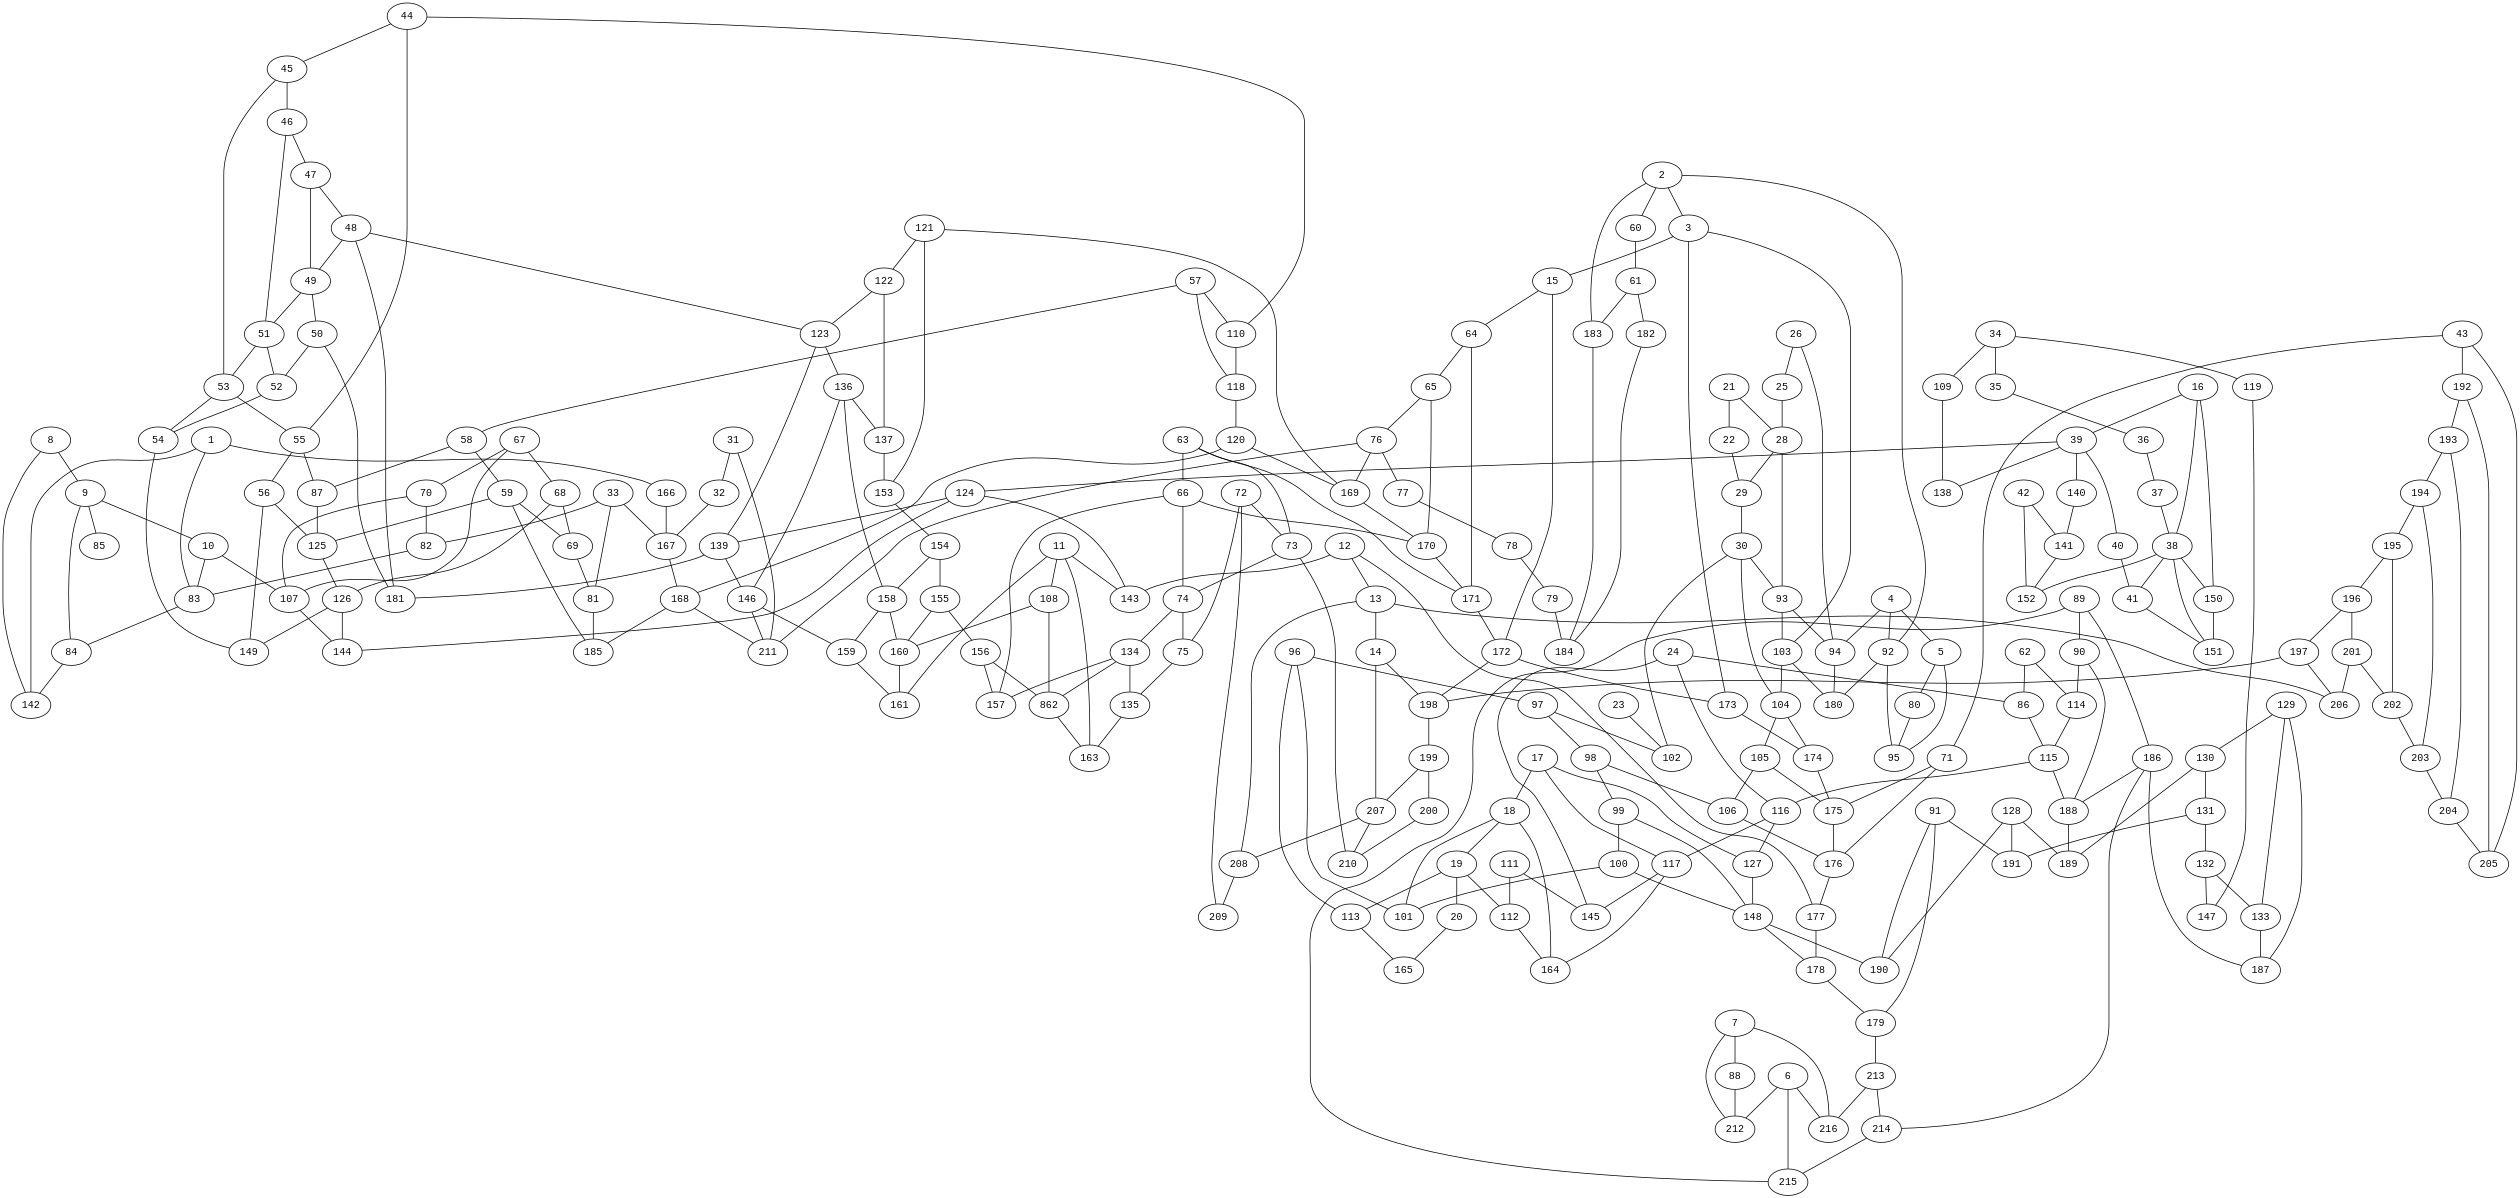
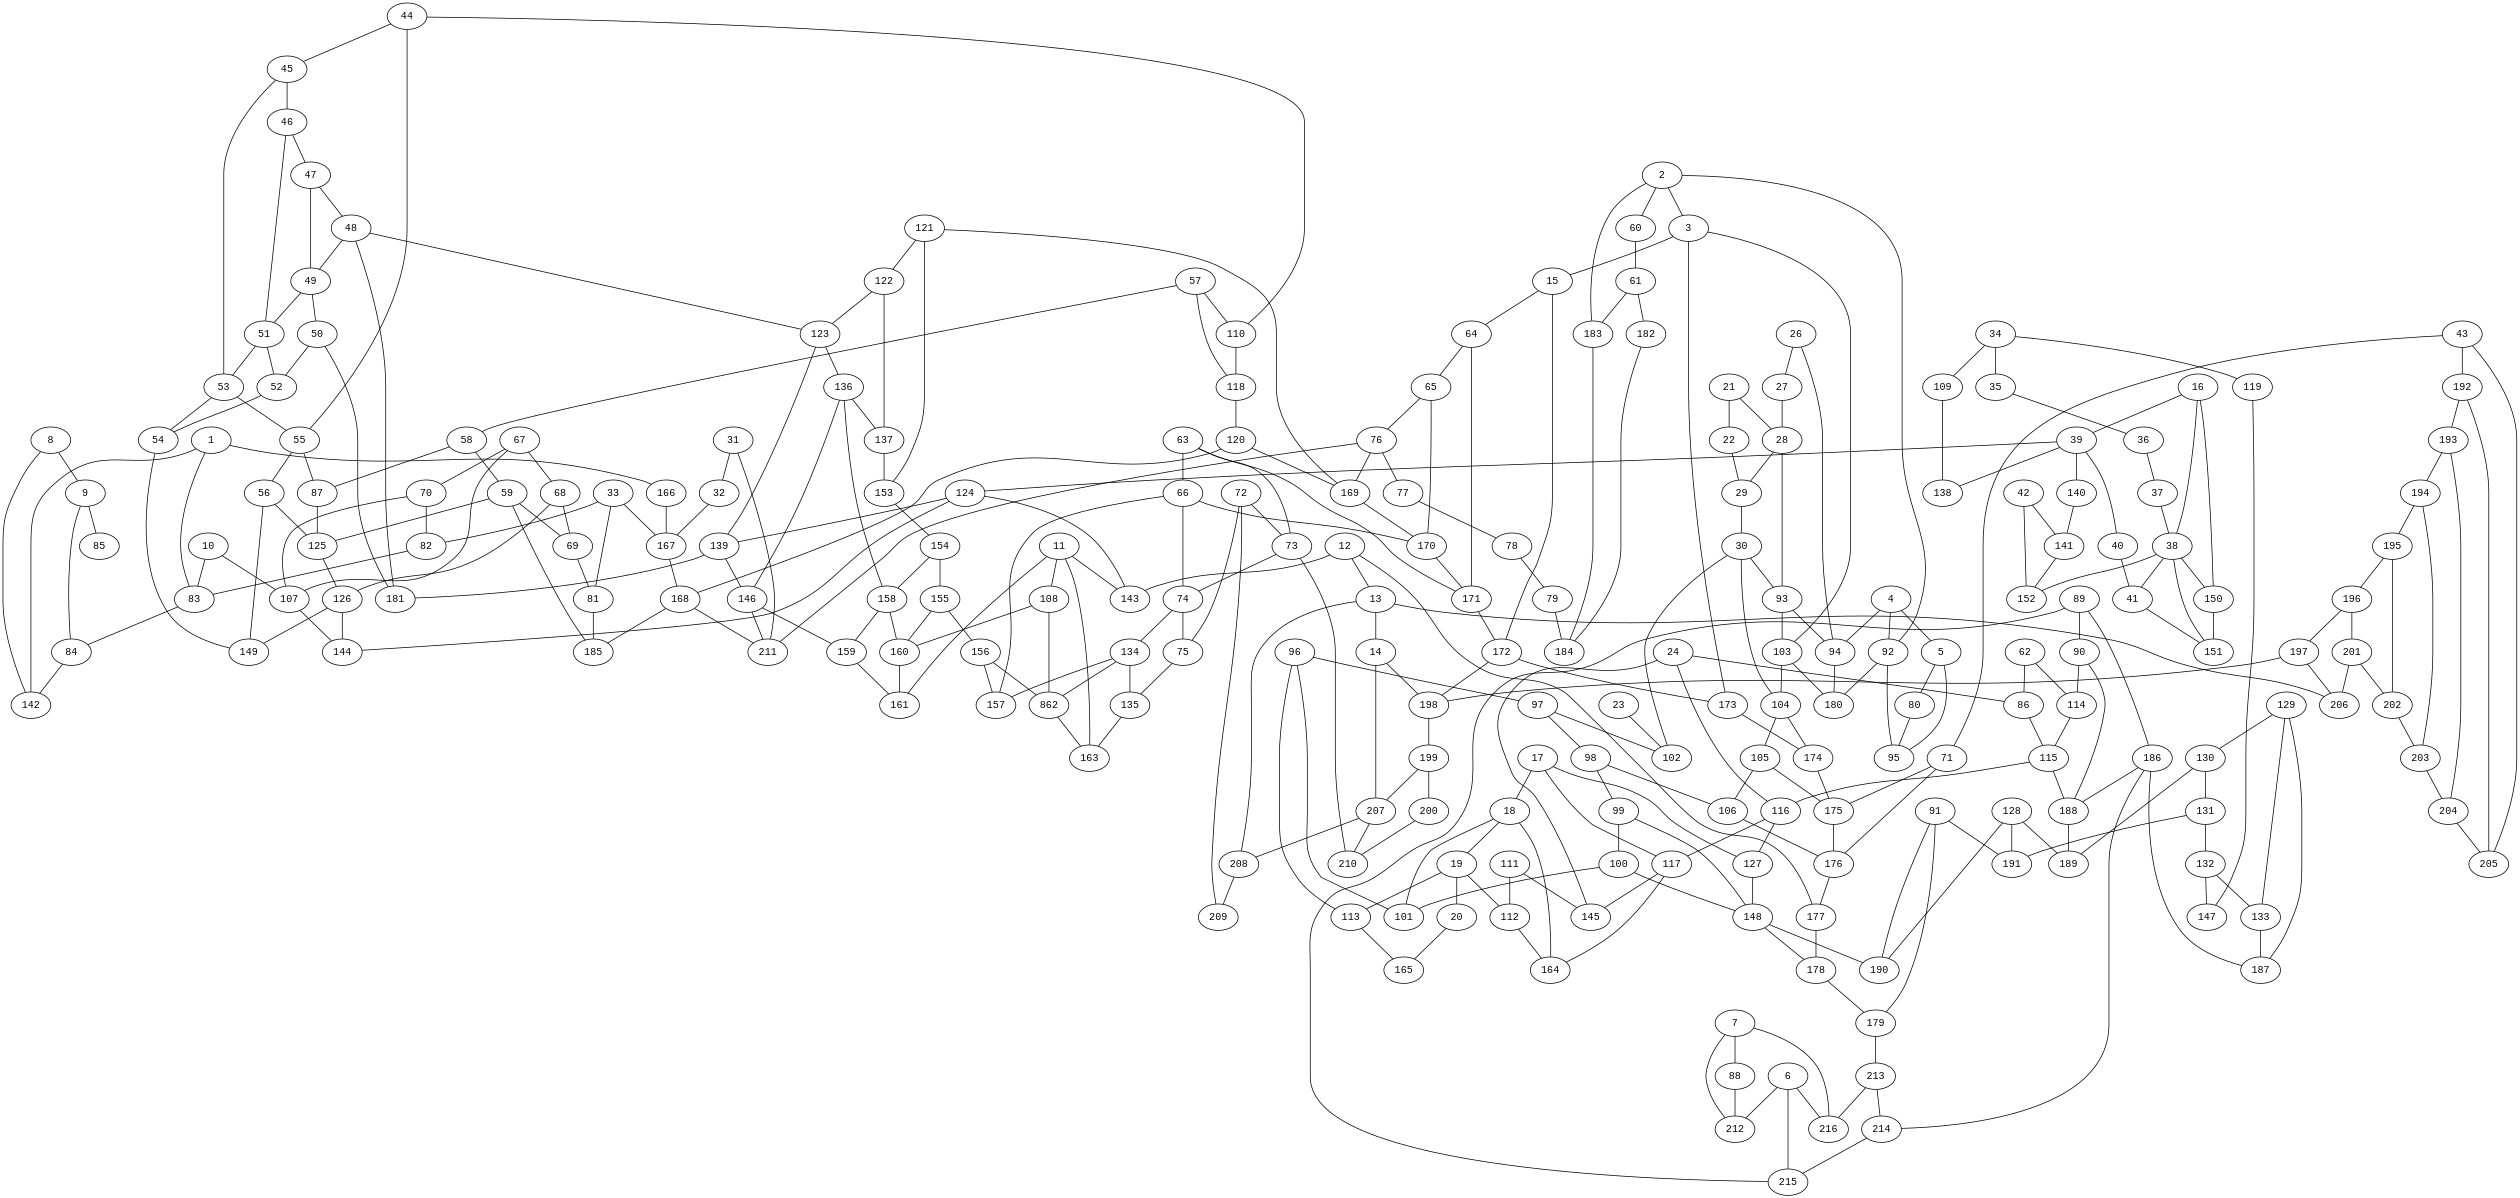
node "25": label "25" -> "27"
edge "9" -- "10": removed
